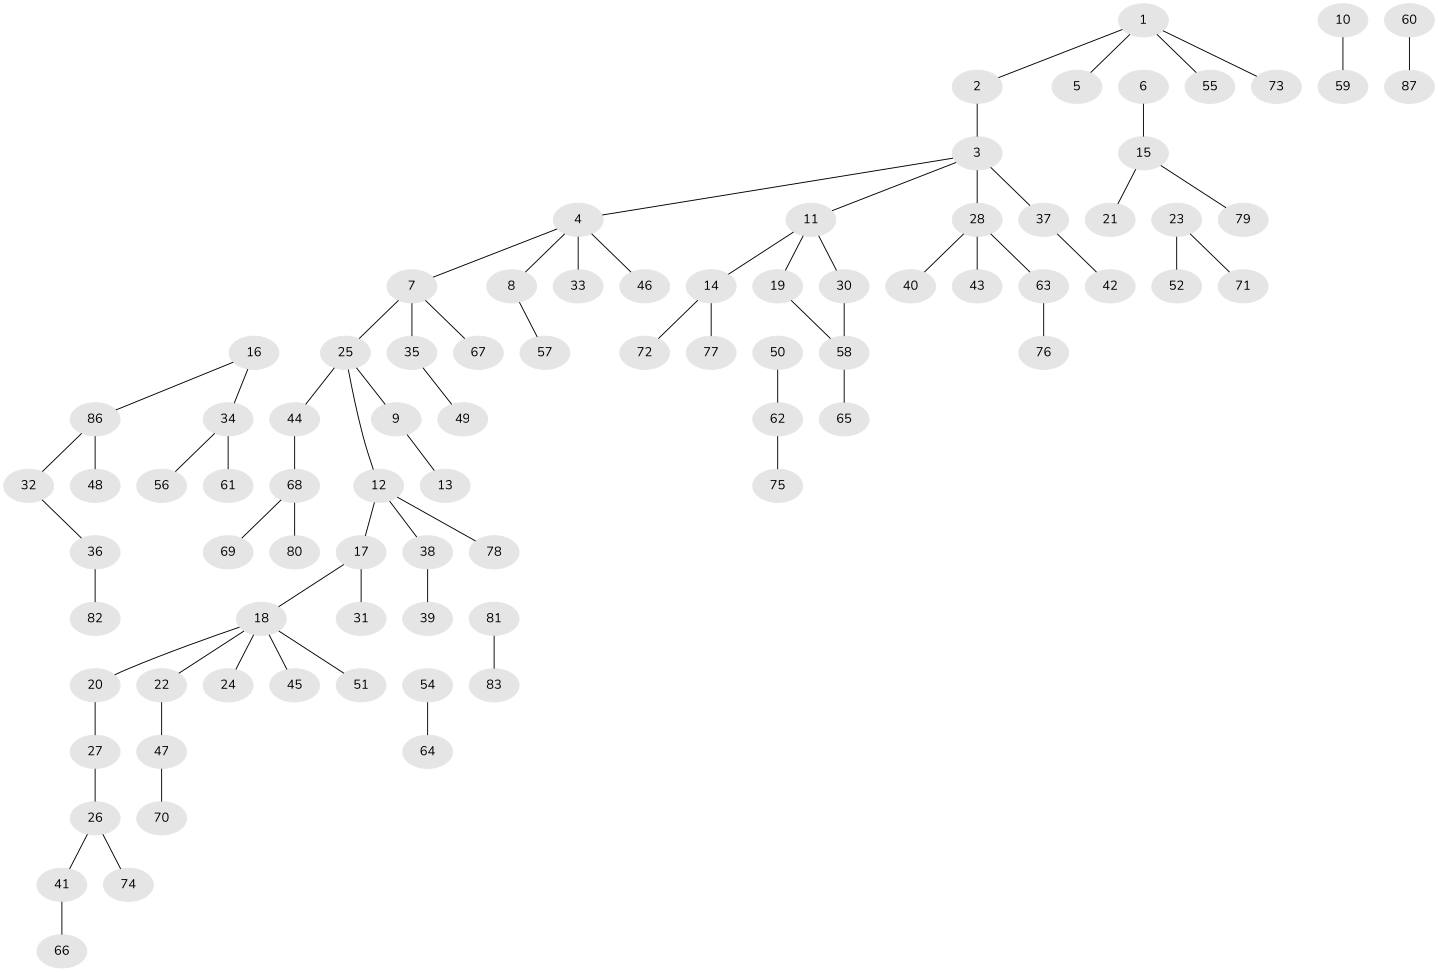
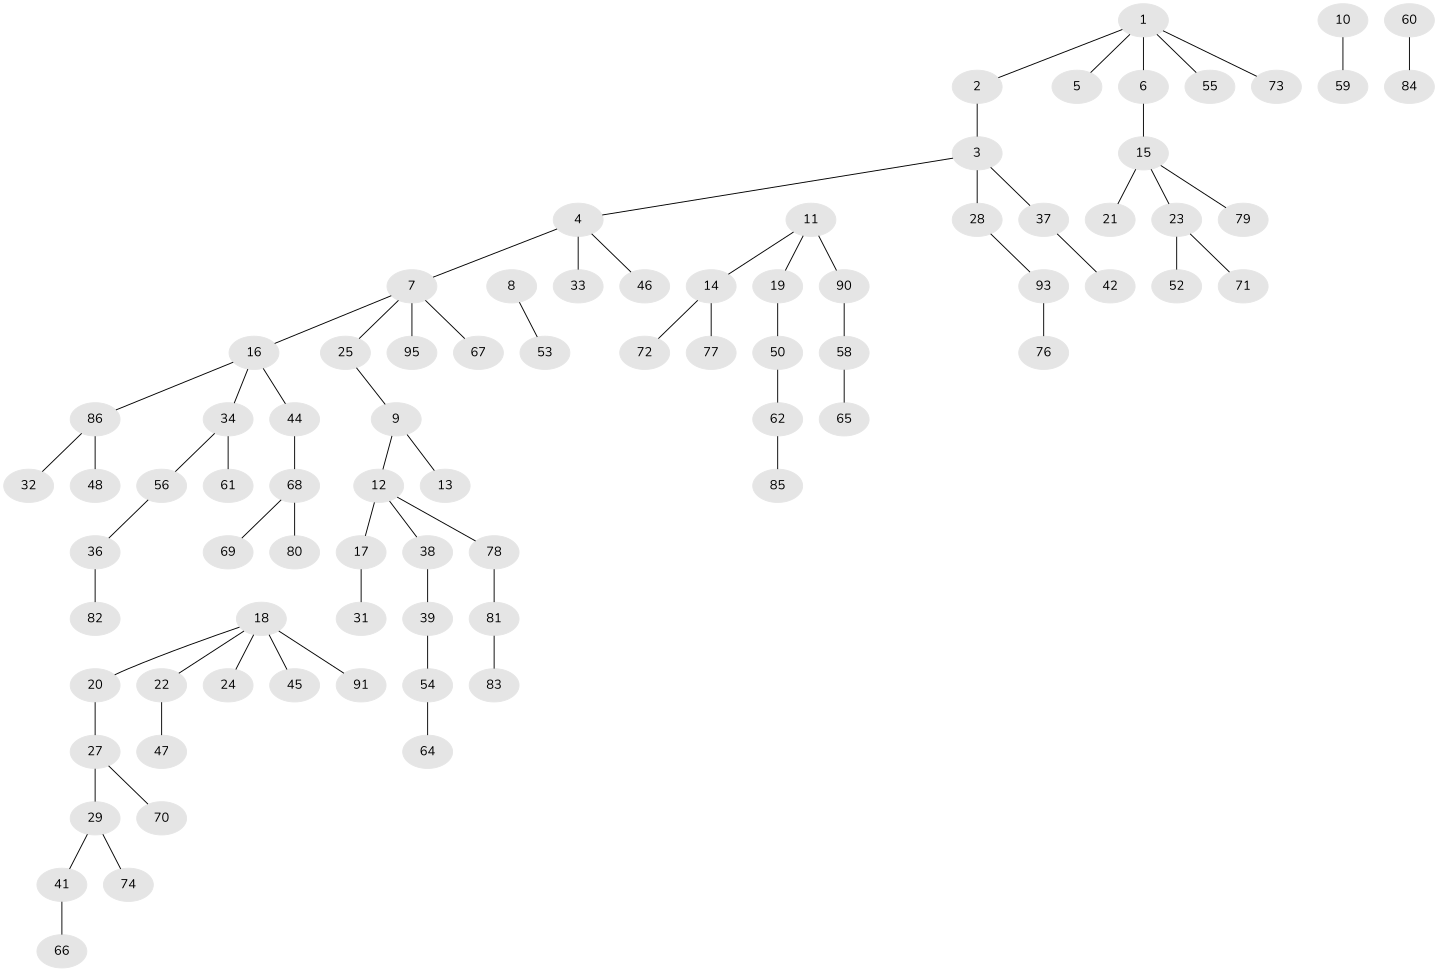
edge "1" -- "6": added
node "87": label "87" -> "84"
edge "3" -- "11": removed
edge "15" -- "23": added
edge "4" -- "8": removed
node "30": label "30" -> "90"
node "40": removed
node "43": removed
node "63": label "63" -> "93"
edge "19" -- "58": now "19" -- "50"
edge "7" -- "16": added
node "35": label "35" -> "95"
node "57": label "57" -> "53"
edge "25" -- "44": now "16" -- "44"
node "49": removed
edge "25" -- "12": now "9" -- "12"
node "75": label "75" -> "85"
edge "32" -- "36": now "56" -- "36"
edge "17" -- "18": removed
edge "78" -- "81": added
edge "39" -- "54": added
node "51": label "51" -> "91"
edge "47" -- "70": now "27" -- "70"
node "26": label "26" -> "29"
